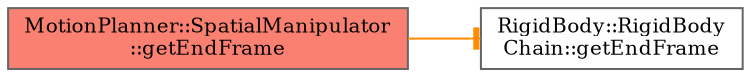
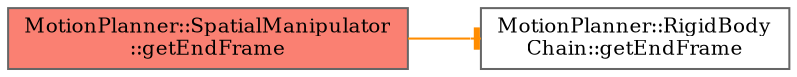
node "RigidBody::RigidBody Chain::getEndFrame": label "RigidBody::RigidBody Chain::getEndFrame" -> "MotionPlanner::RigidBody Chain::getEndFrame"
